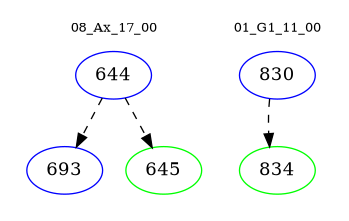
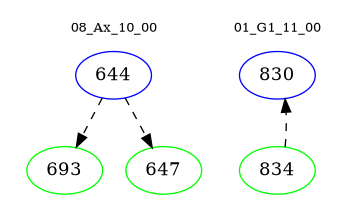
cluster "08_Ax_17_00": label "08_Ax_17_00" -> "08_Ax_10_00"
edge "830" -> "834": reversed
node "693": color blue -> green
node "645": label "645" -> "647"
